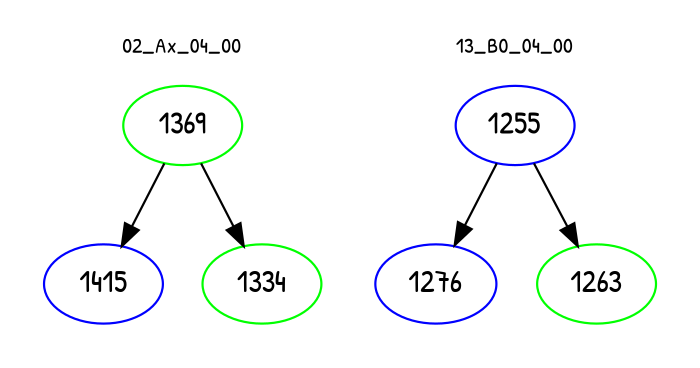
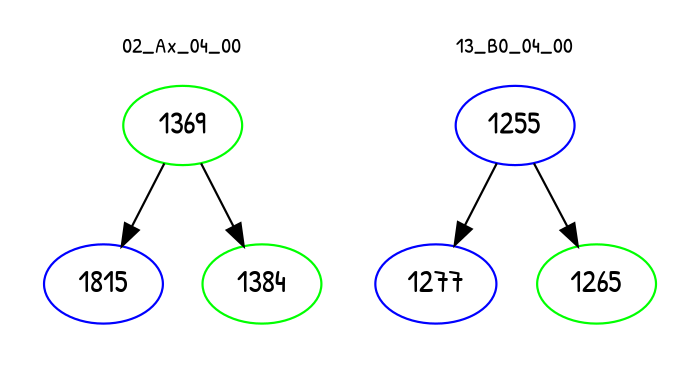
node "1415": label "1415" -> "1815"
node "1334": label "1334" -> "1384"
node "1276": label "1276" -> "1277"
node "1263": label "1263" -> "1265"
